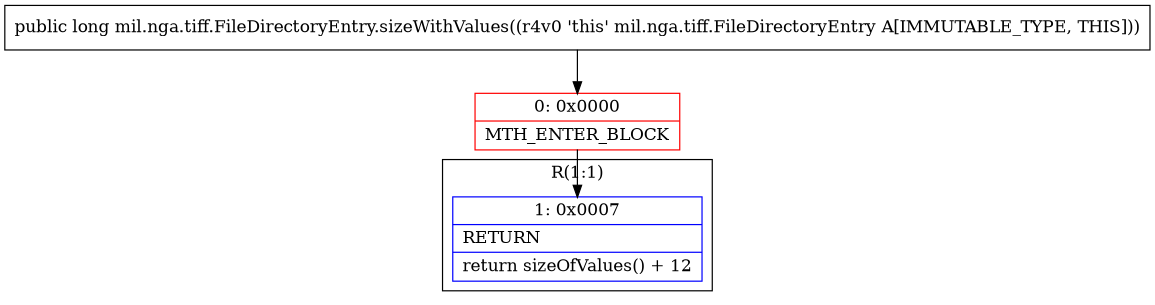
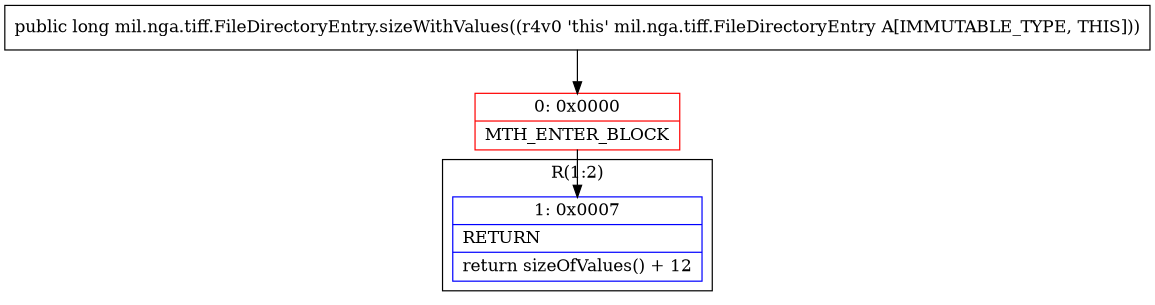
cluster "R(1:1)": label "R(1:1)" -> "R(1:2)"
